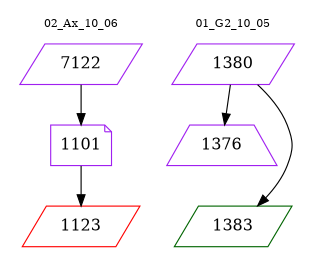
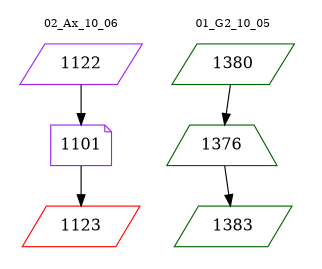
node "7122": label "7122" -> "1122"
node "1380": color purple -> darkgreen
edge "1380" -> "1383": now "1376" -> "1383"
node "1376": color purple -> darkgreen
